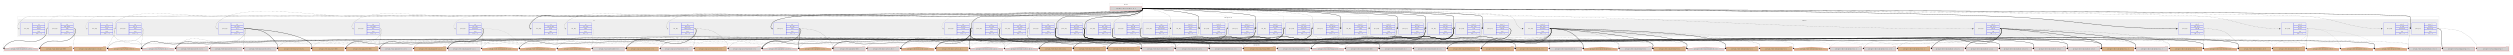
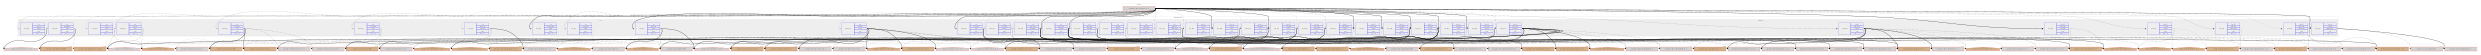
node "portage://dev-libs/openssl-3.2.2": shape box -> house
node "portage://dev-db/sqlite-9999": removed
